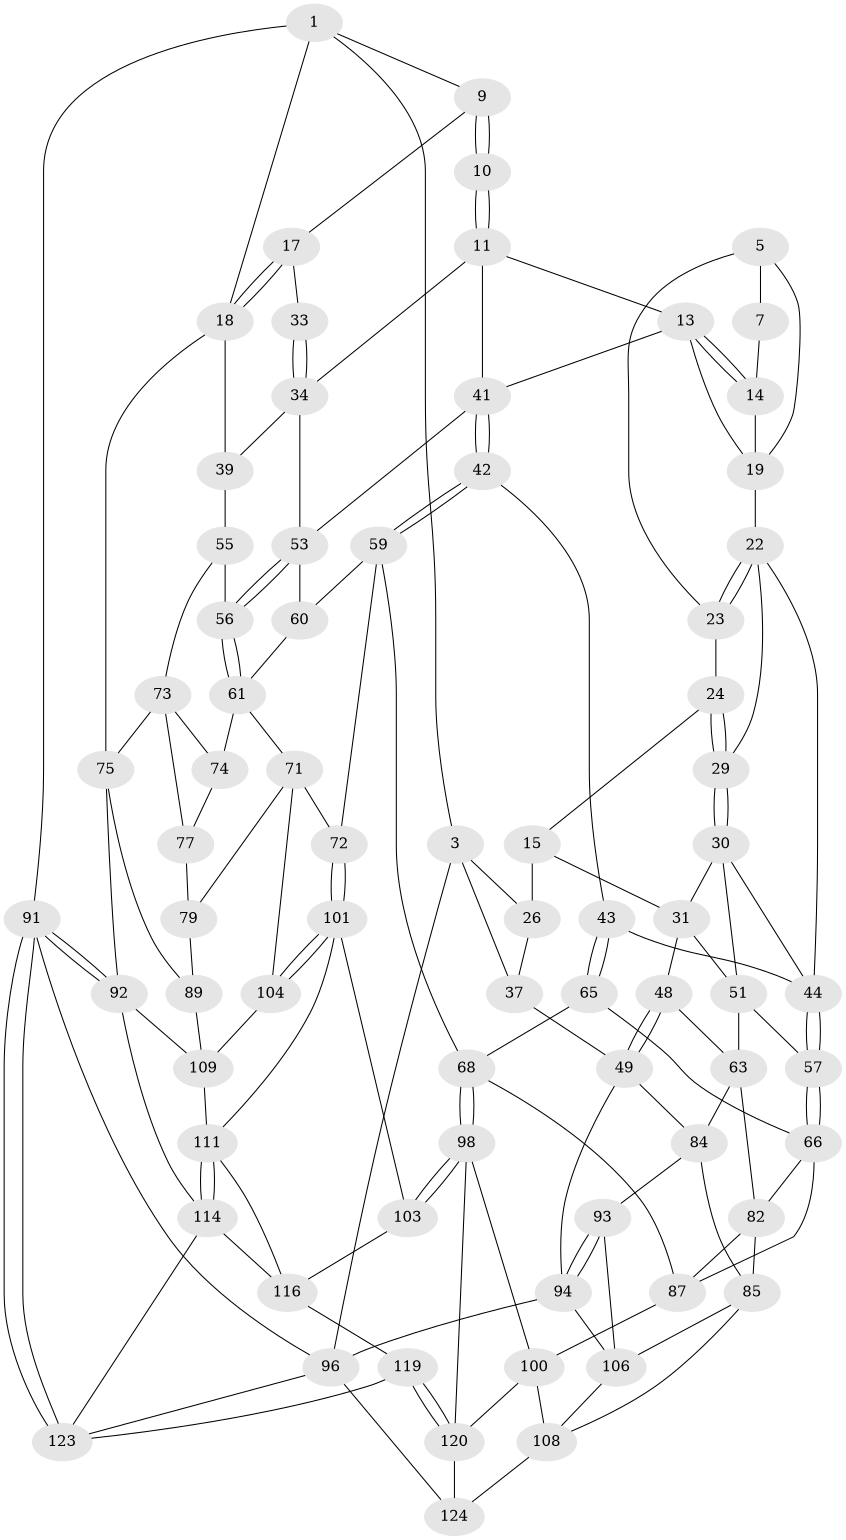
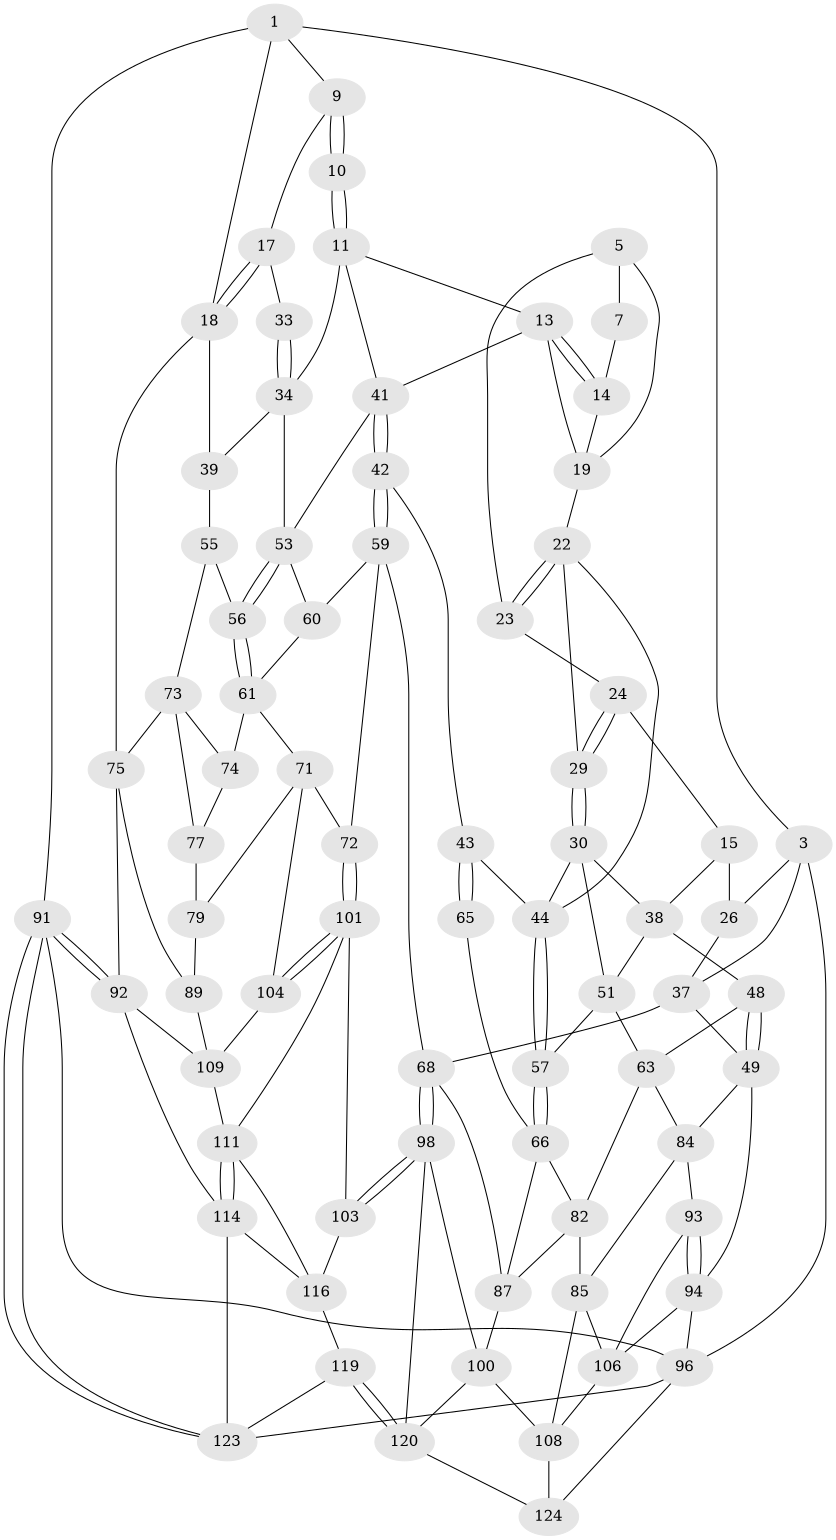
node "31": label "31" -> "38"
edge "65" -- "68": now "37" -- "68"
